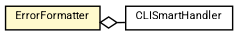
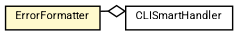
edge "CLISmartHandler" -> "ErrorFormatter": reversed
